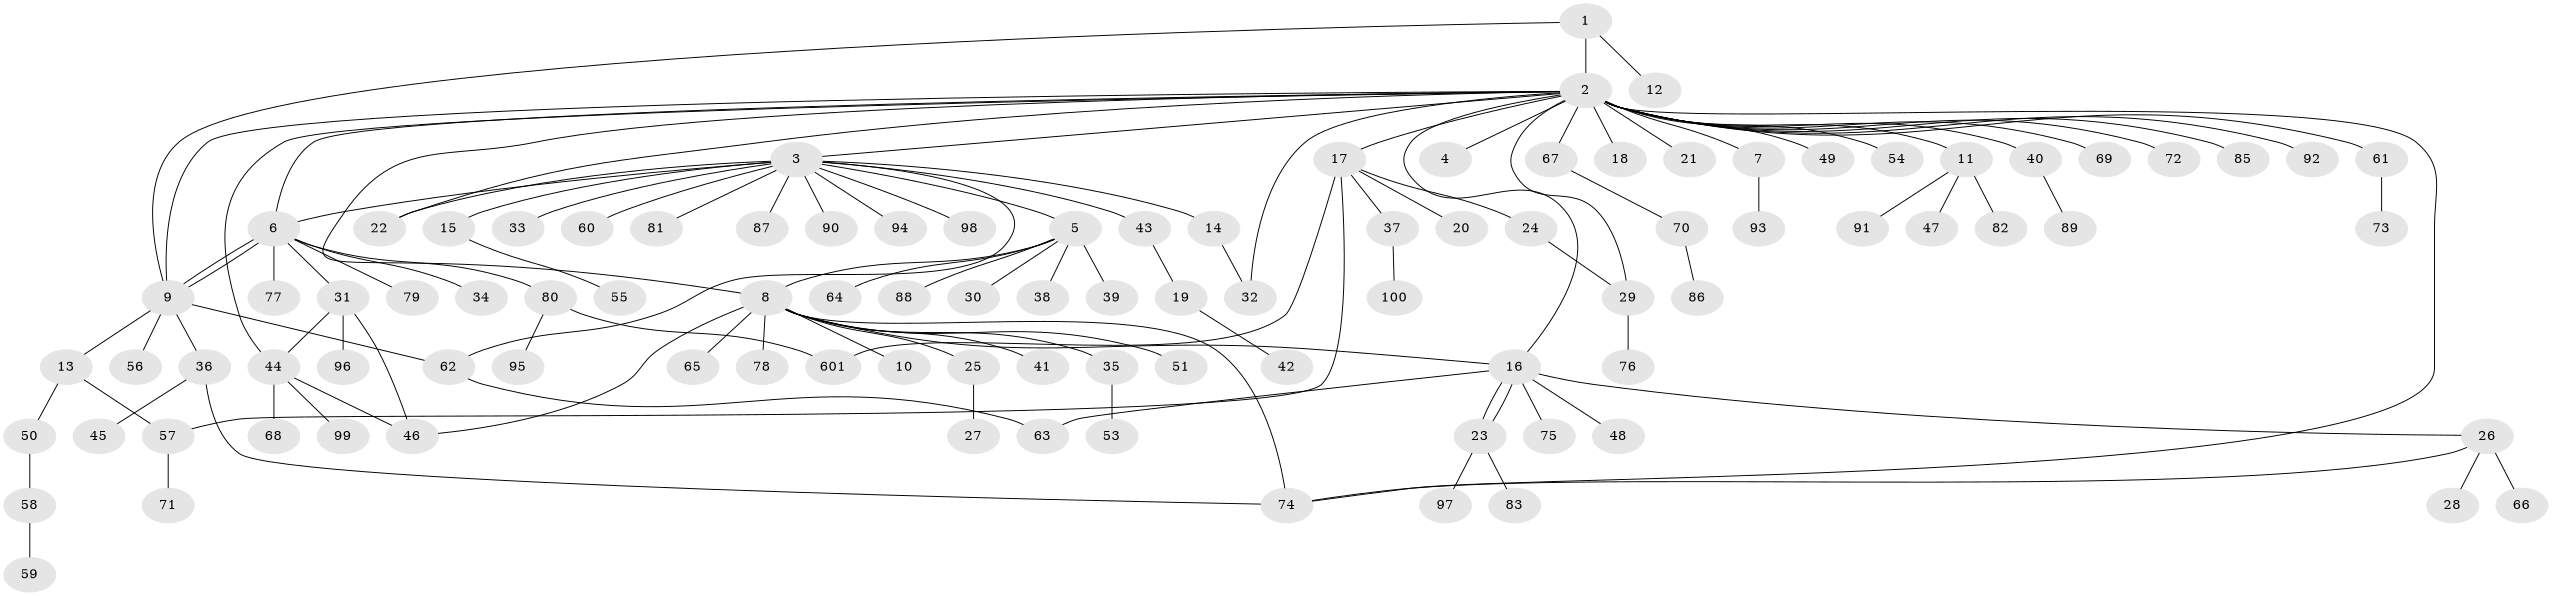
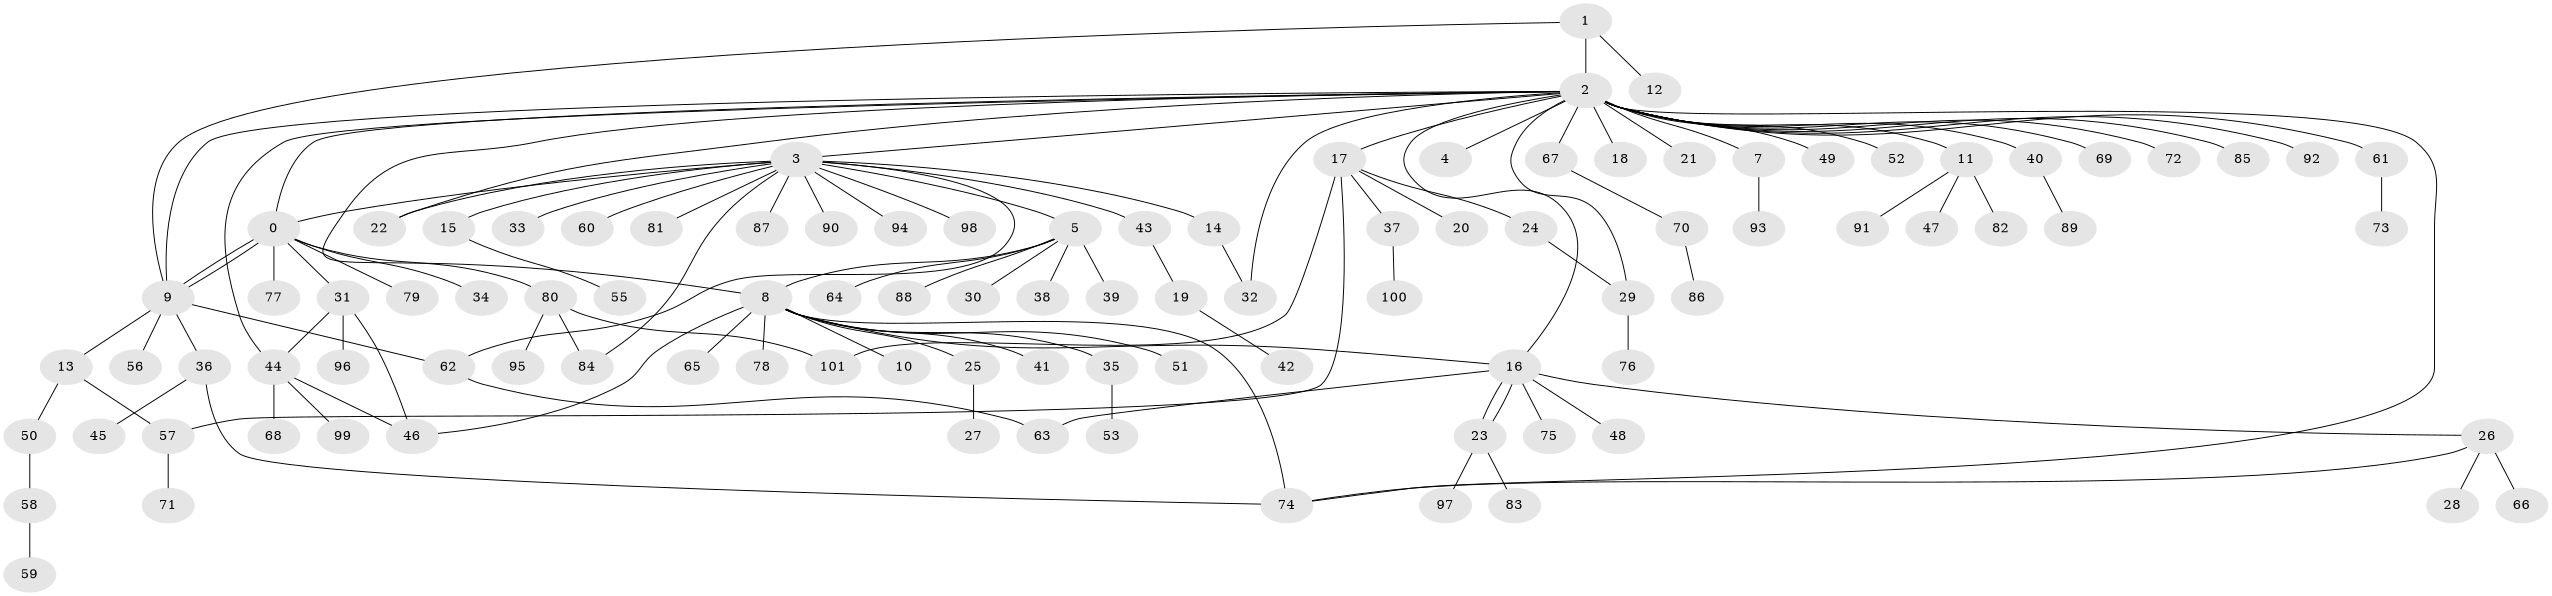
node "54": label "54" -> "52"
node "6": label "6" -> "0"
node "84": added
node "601": label "601" -> "101"
